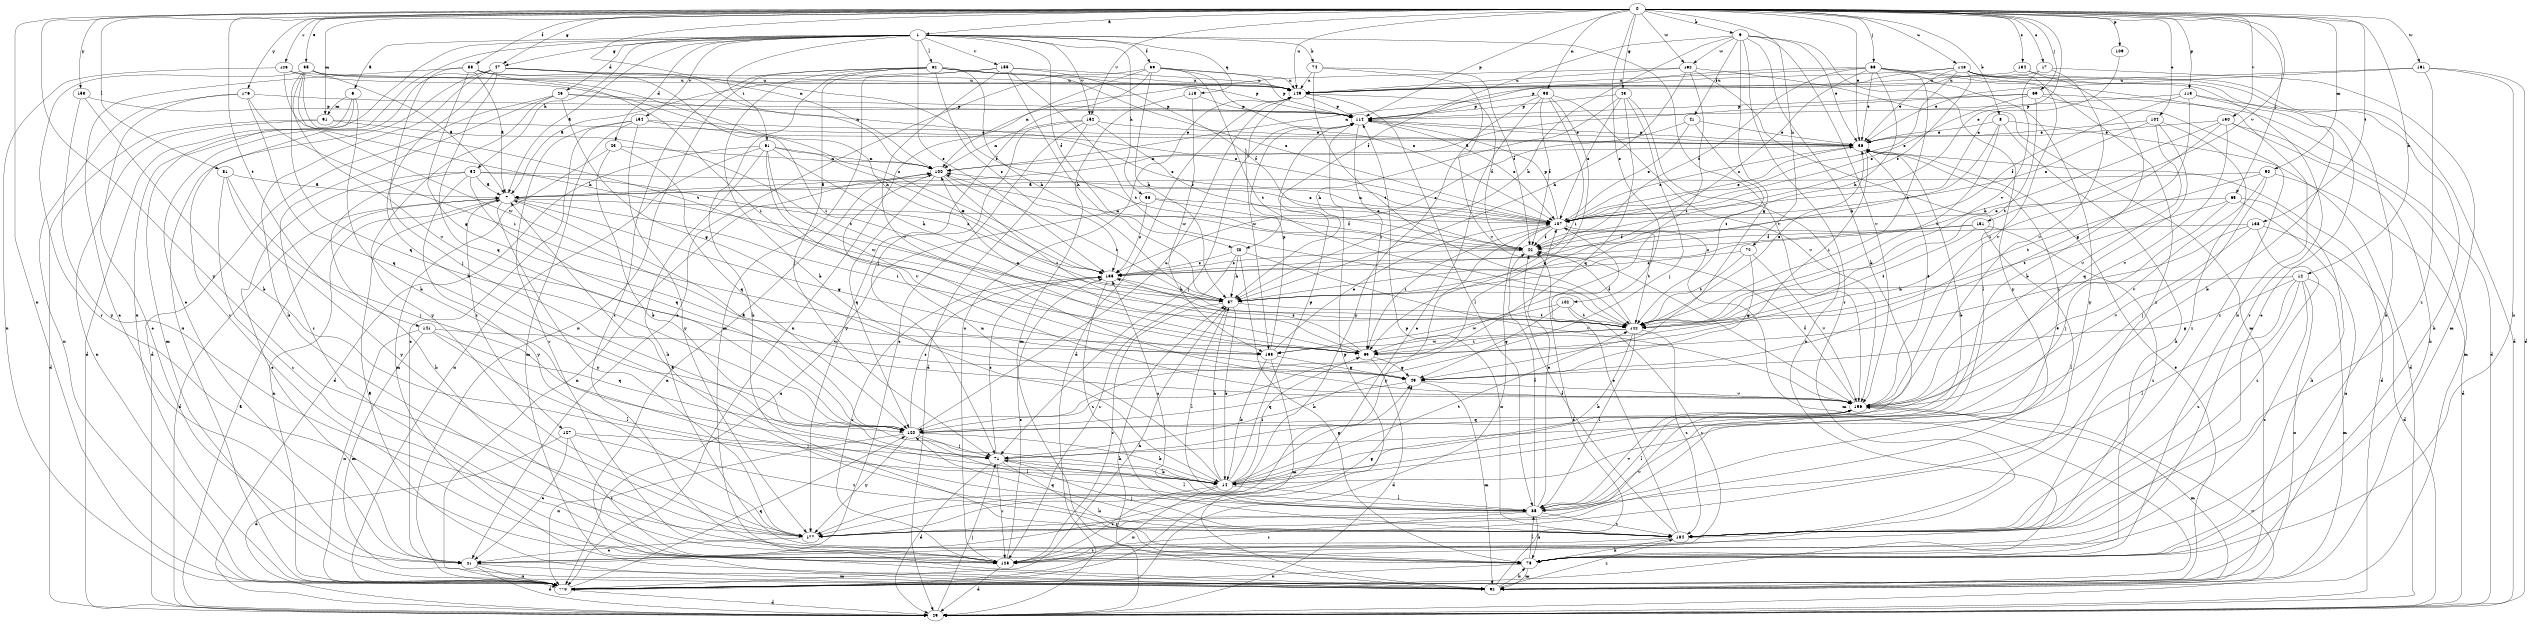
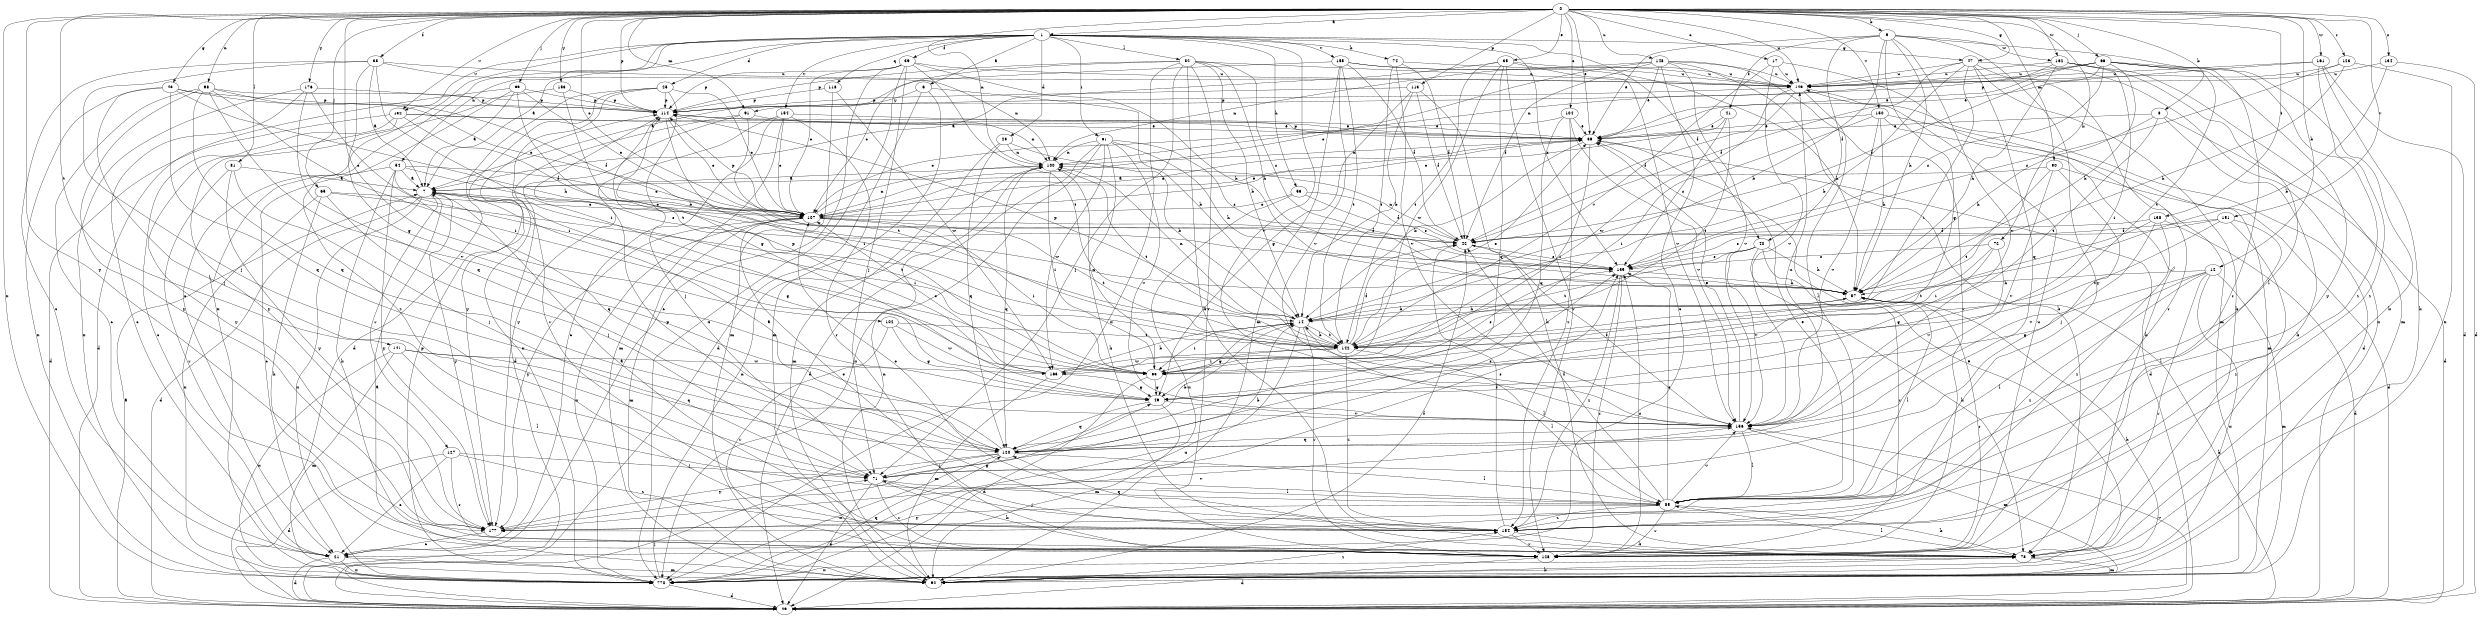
node "109": removed
edge "6" -> "91": label "m" -> "y"
edge "35" -> "57": removed, label "h"
edge "57" -> "142": now "40" -> "142"
